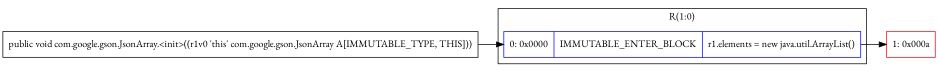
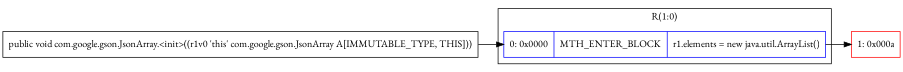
node "0: 0x0000": text "IMMUTABLE_ENTER_BLOCK" -> "MTH_ENTER_BLOCK"
